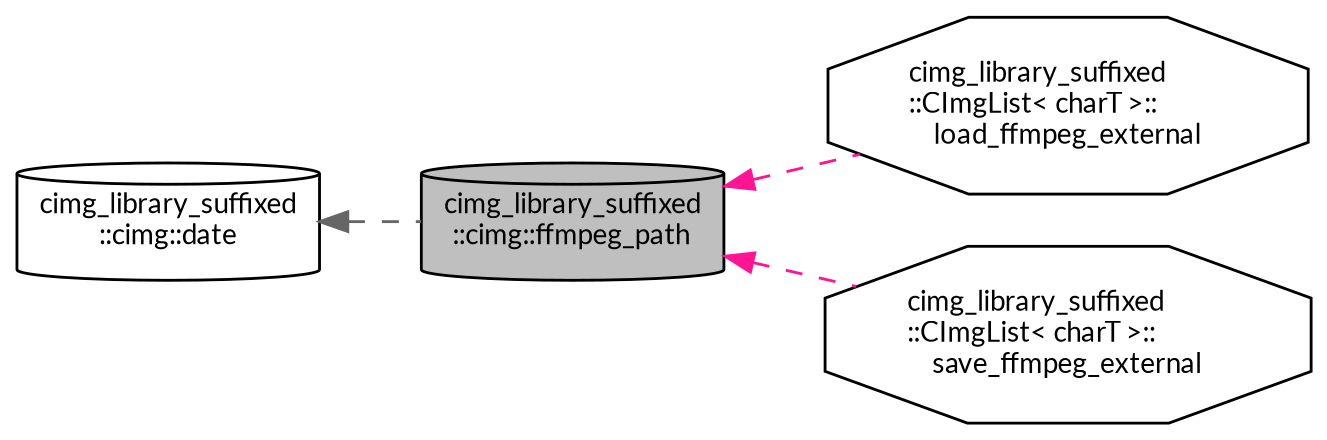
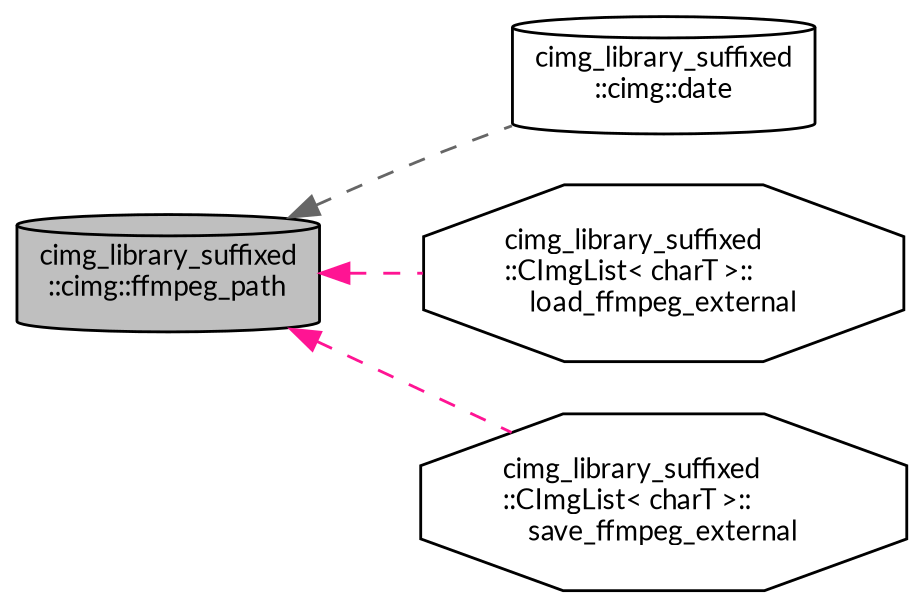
edge "cimg_library_suffixed ::cimg::ffmpeg_path" -> "cimg_library_suffixed ::cimg::date": reversed
